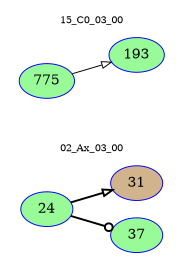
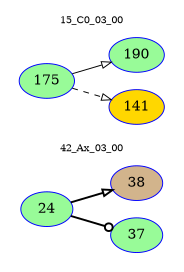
node "193": label "193" -> "190"
node "775": label "775" -> "175"
node "141": added
cluster "02_Ax_03_00": label "02_Ax_03_00" -> "42_Ax_03_00"
node "31": label "31" -> "38"
